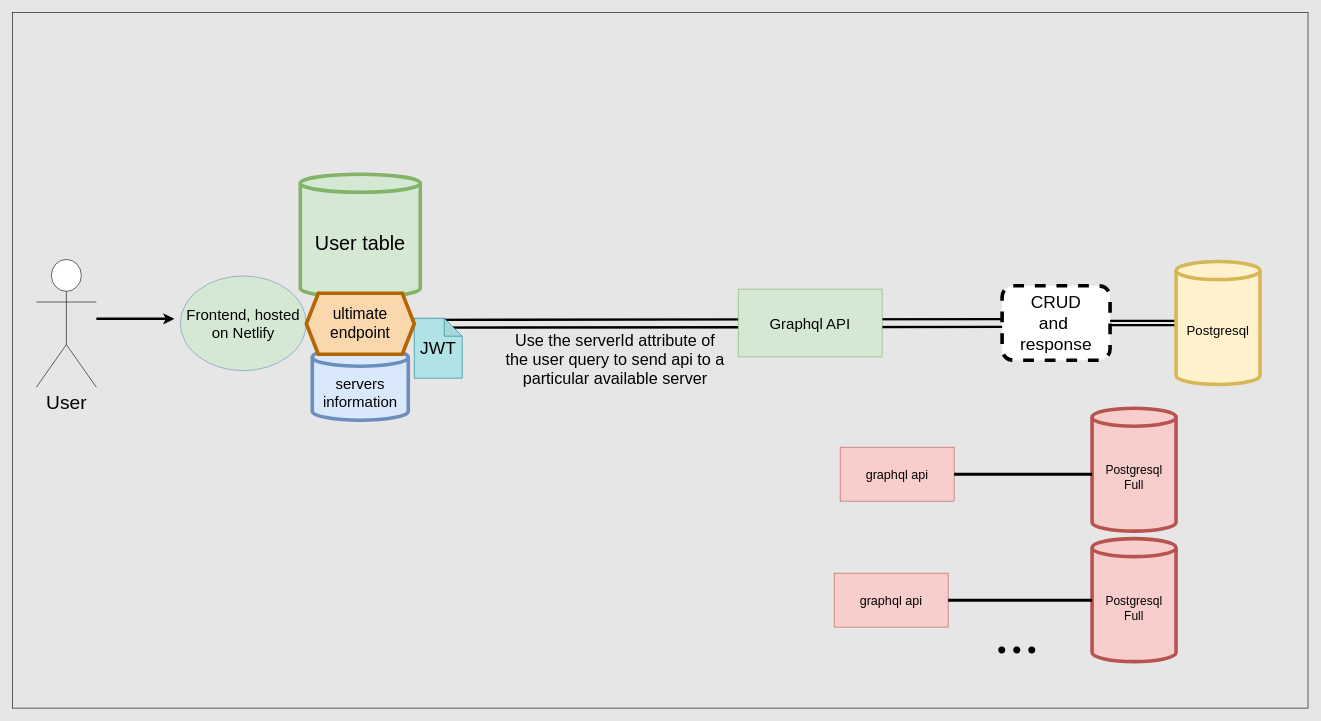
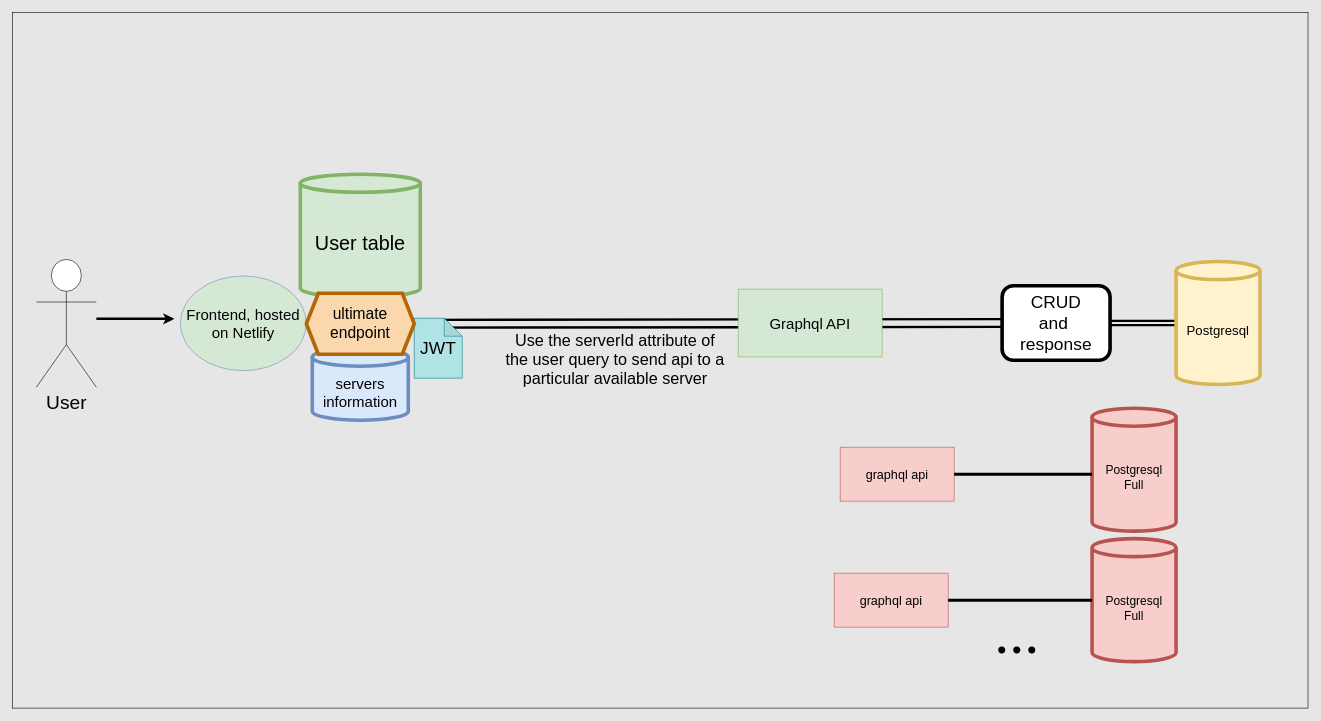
node "CRUD and response": style dashed -> solid
